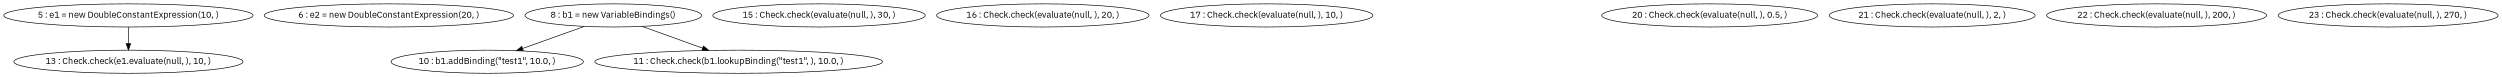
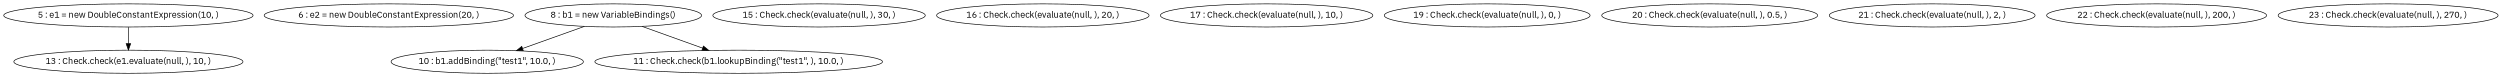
node "19 : Check.check(evaluate(null, ), 0, )": added
